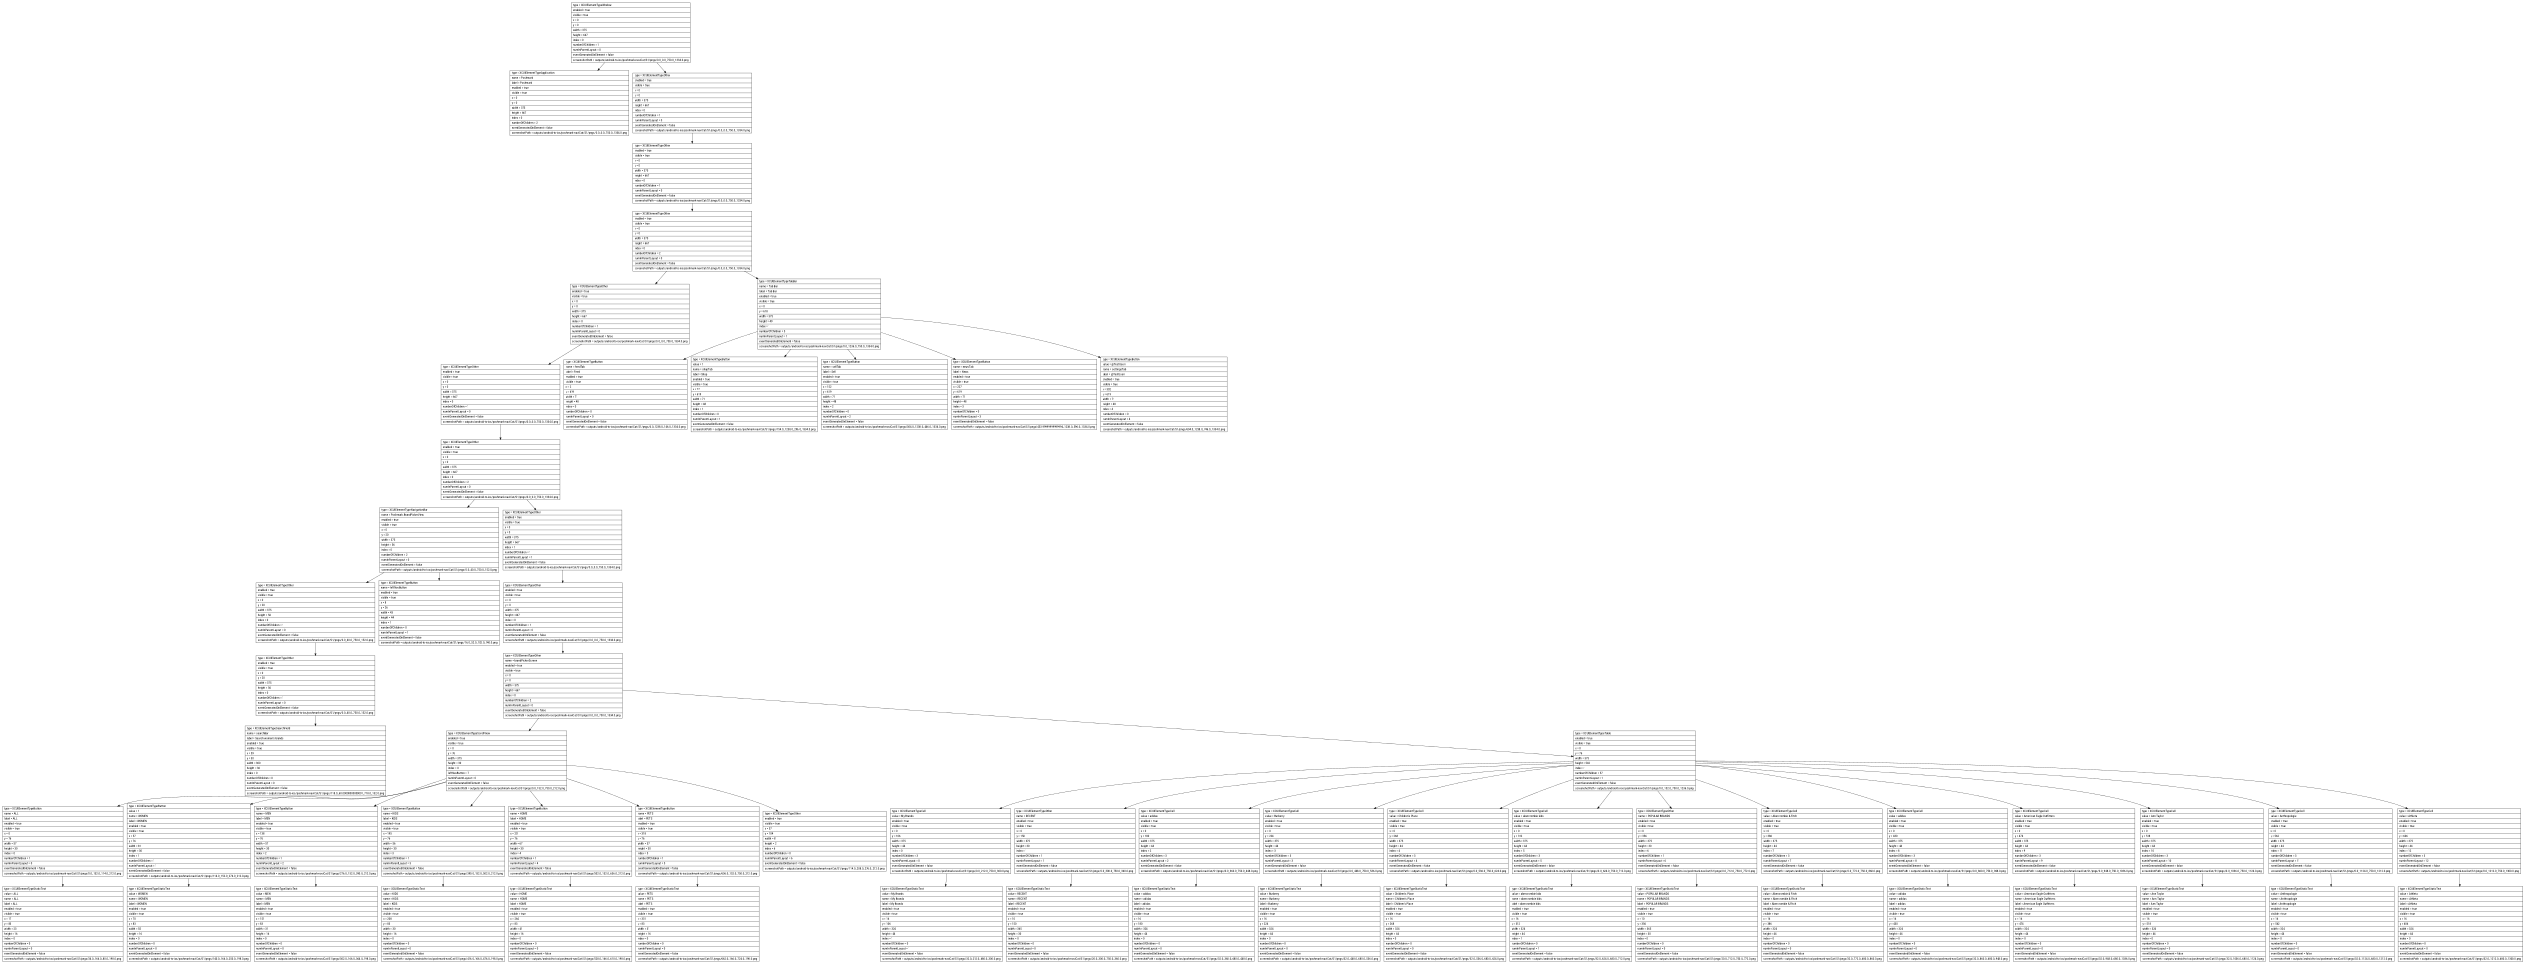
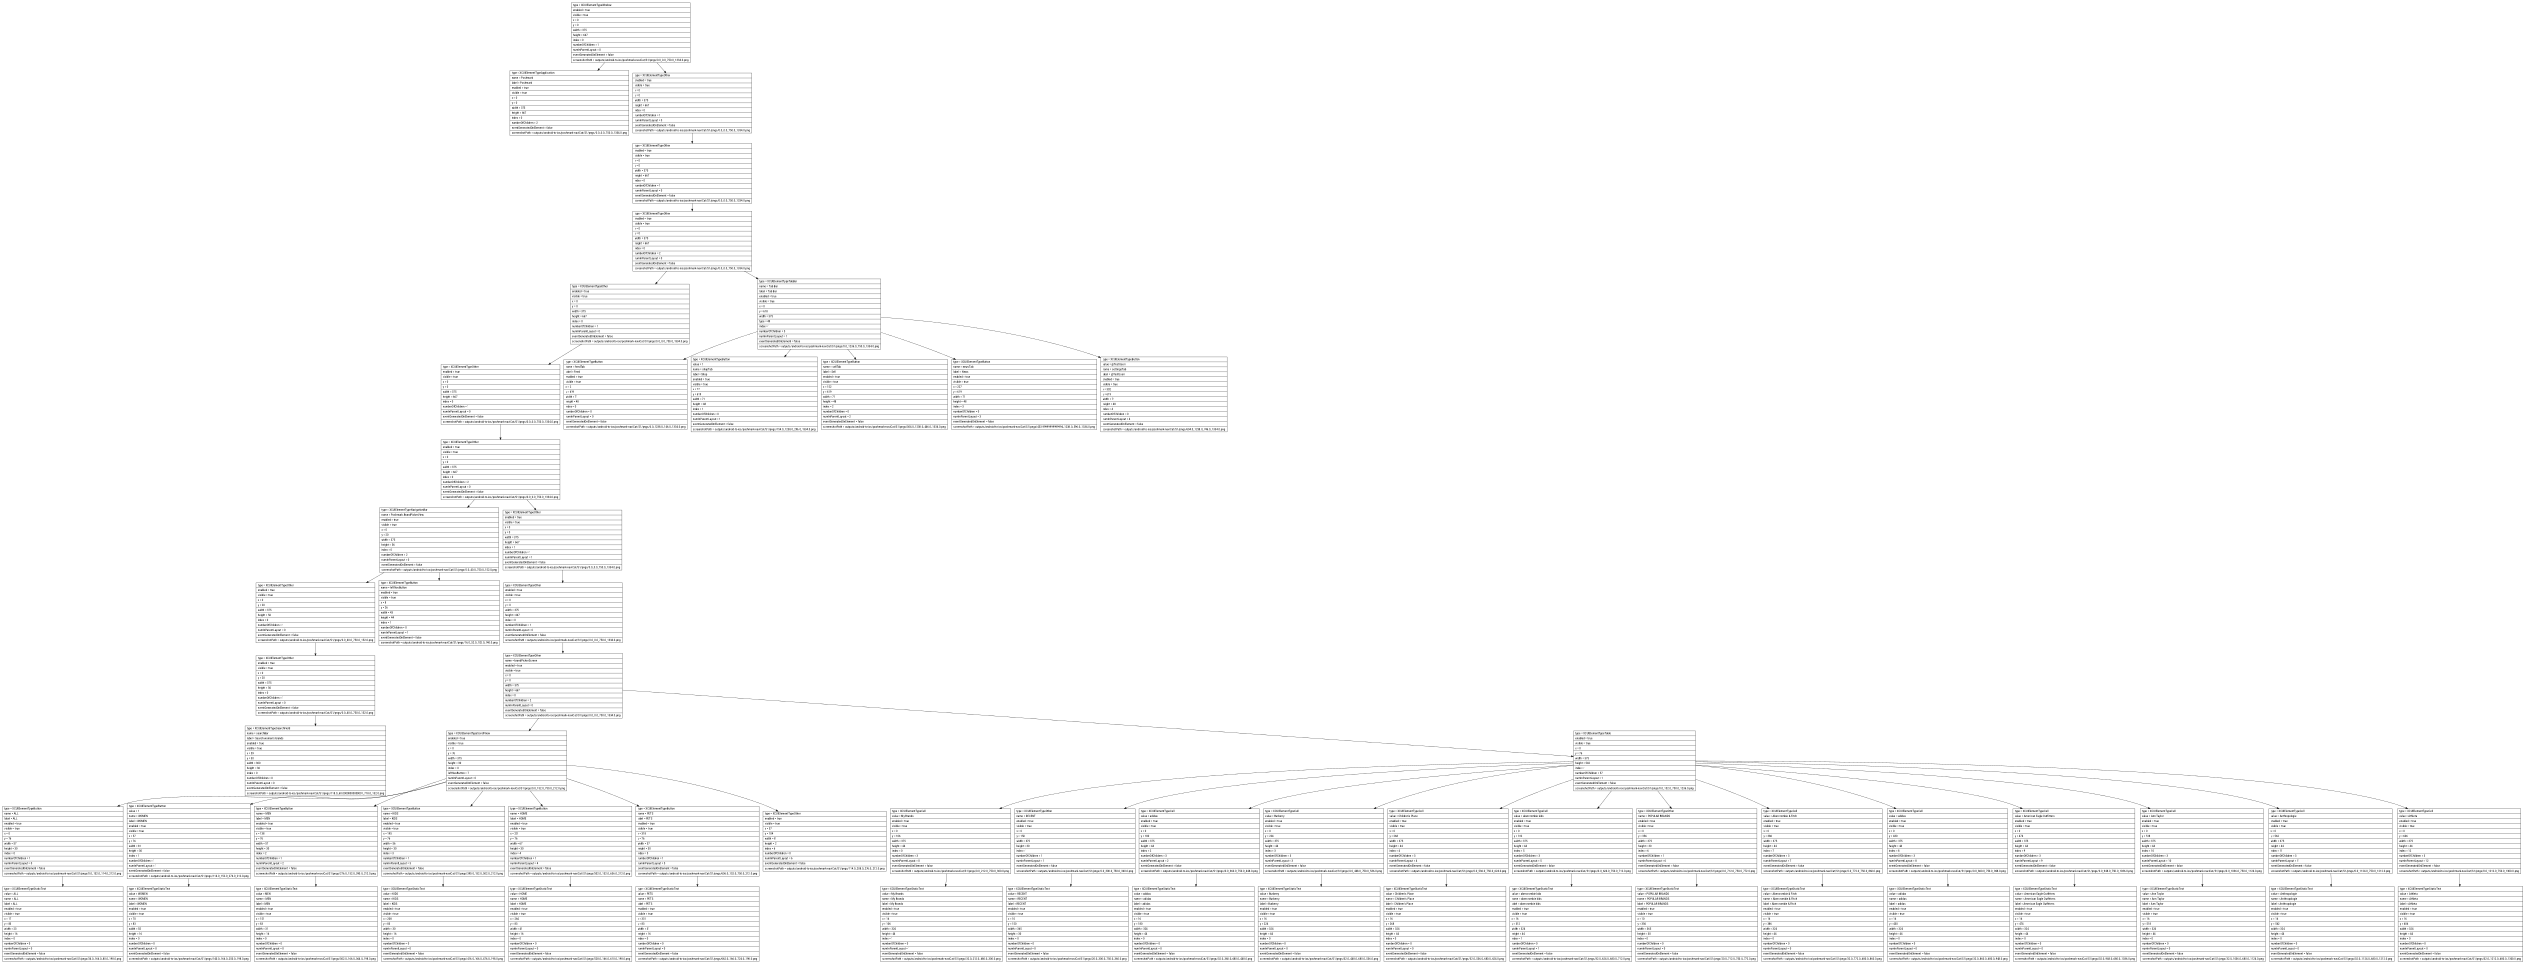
node "type = XCUIElementTypeTabBar": text "height = 49" -> "type = 49"
